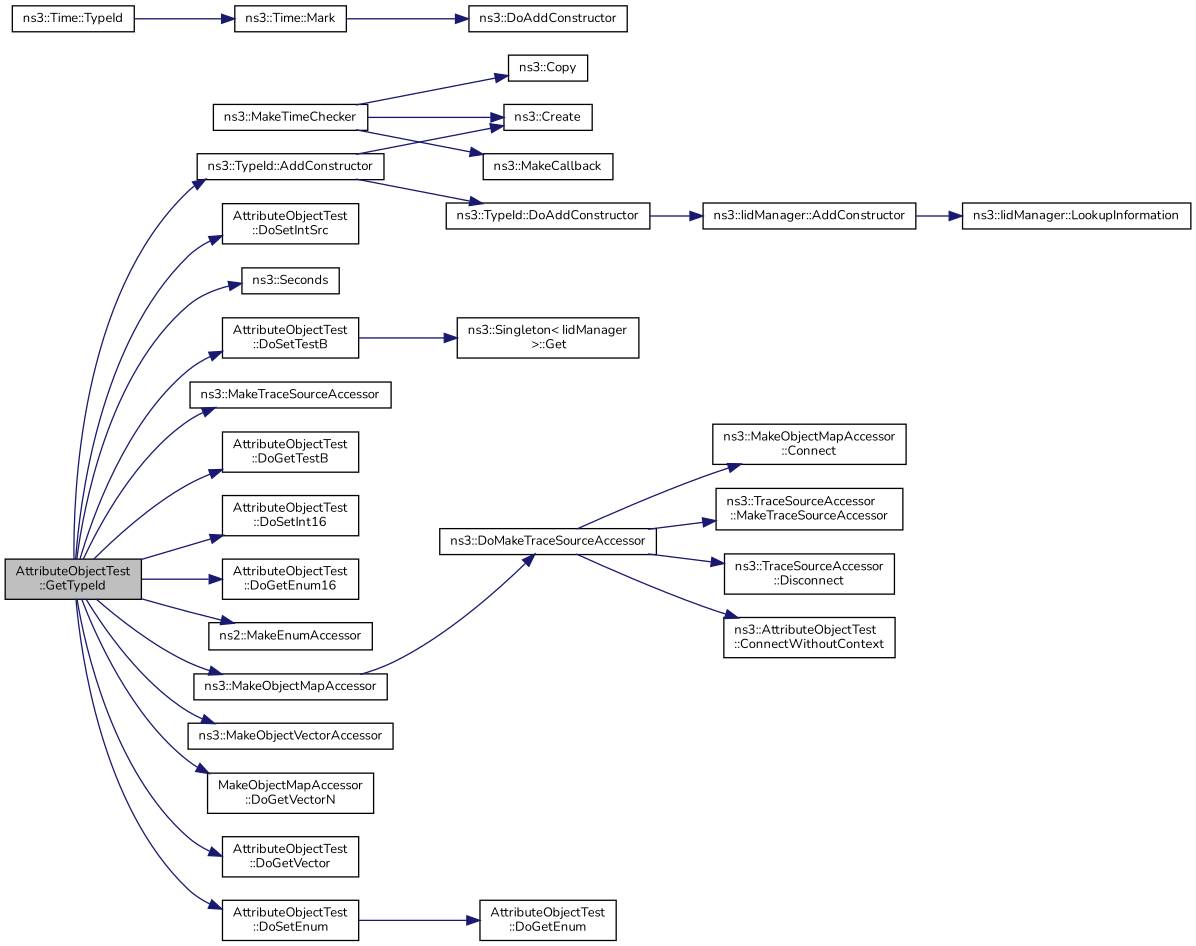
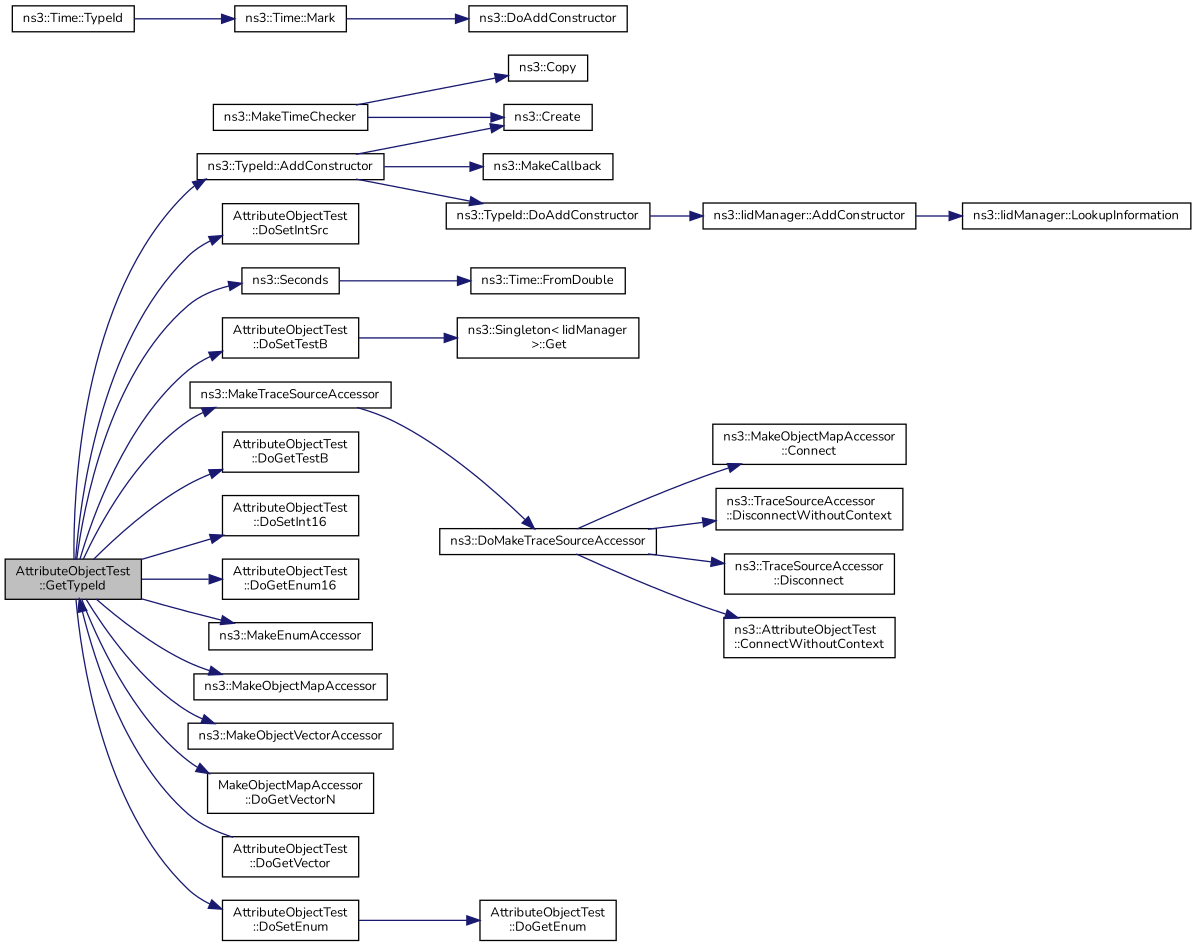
edge "ns3::MakeTimeChecker" -> "ns3::MakeCallback": now "ns3::TypeId::AddConstructor" -> "ns3::MakeCallback"
node "ns3::Time::FromDouble": added
node "ns3::TraceSourceAccessor ::MakeTraceSourceAccessor": label "ns3::TraceSourceAccessor ::MakeTraceSourceAccessor" -> "ns3::TraceSourceAccessor ::DisconnectWithoutContext"
edge "ns3::MakeObjectMapAccessor" -> "ns3::DoMakeTraceSourceAccessor": now "ns3::MakeTraceSourceAccessor" -> "ns3::DoMakeTraceSourceAccessor"
node "ns2::MakeEnumAccessor": label "ns2::MakeEnumAccessor" -> "ns3::MakeEnumAccessor"
edge "AttributeObjectTest ::GetTypeId" -> "AttributeObjectTest ::DoGetVector": reversed
